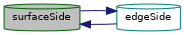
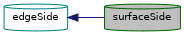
edge "edgeSide" -> "surfaceSide": removed
